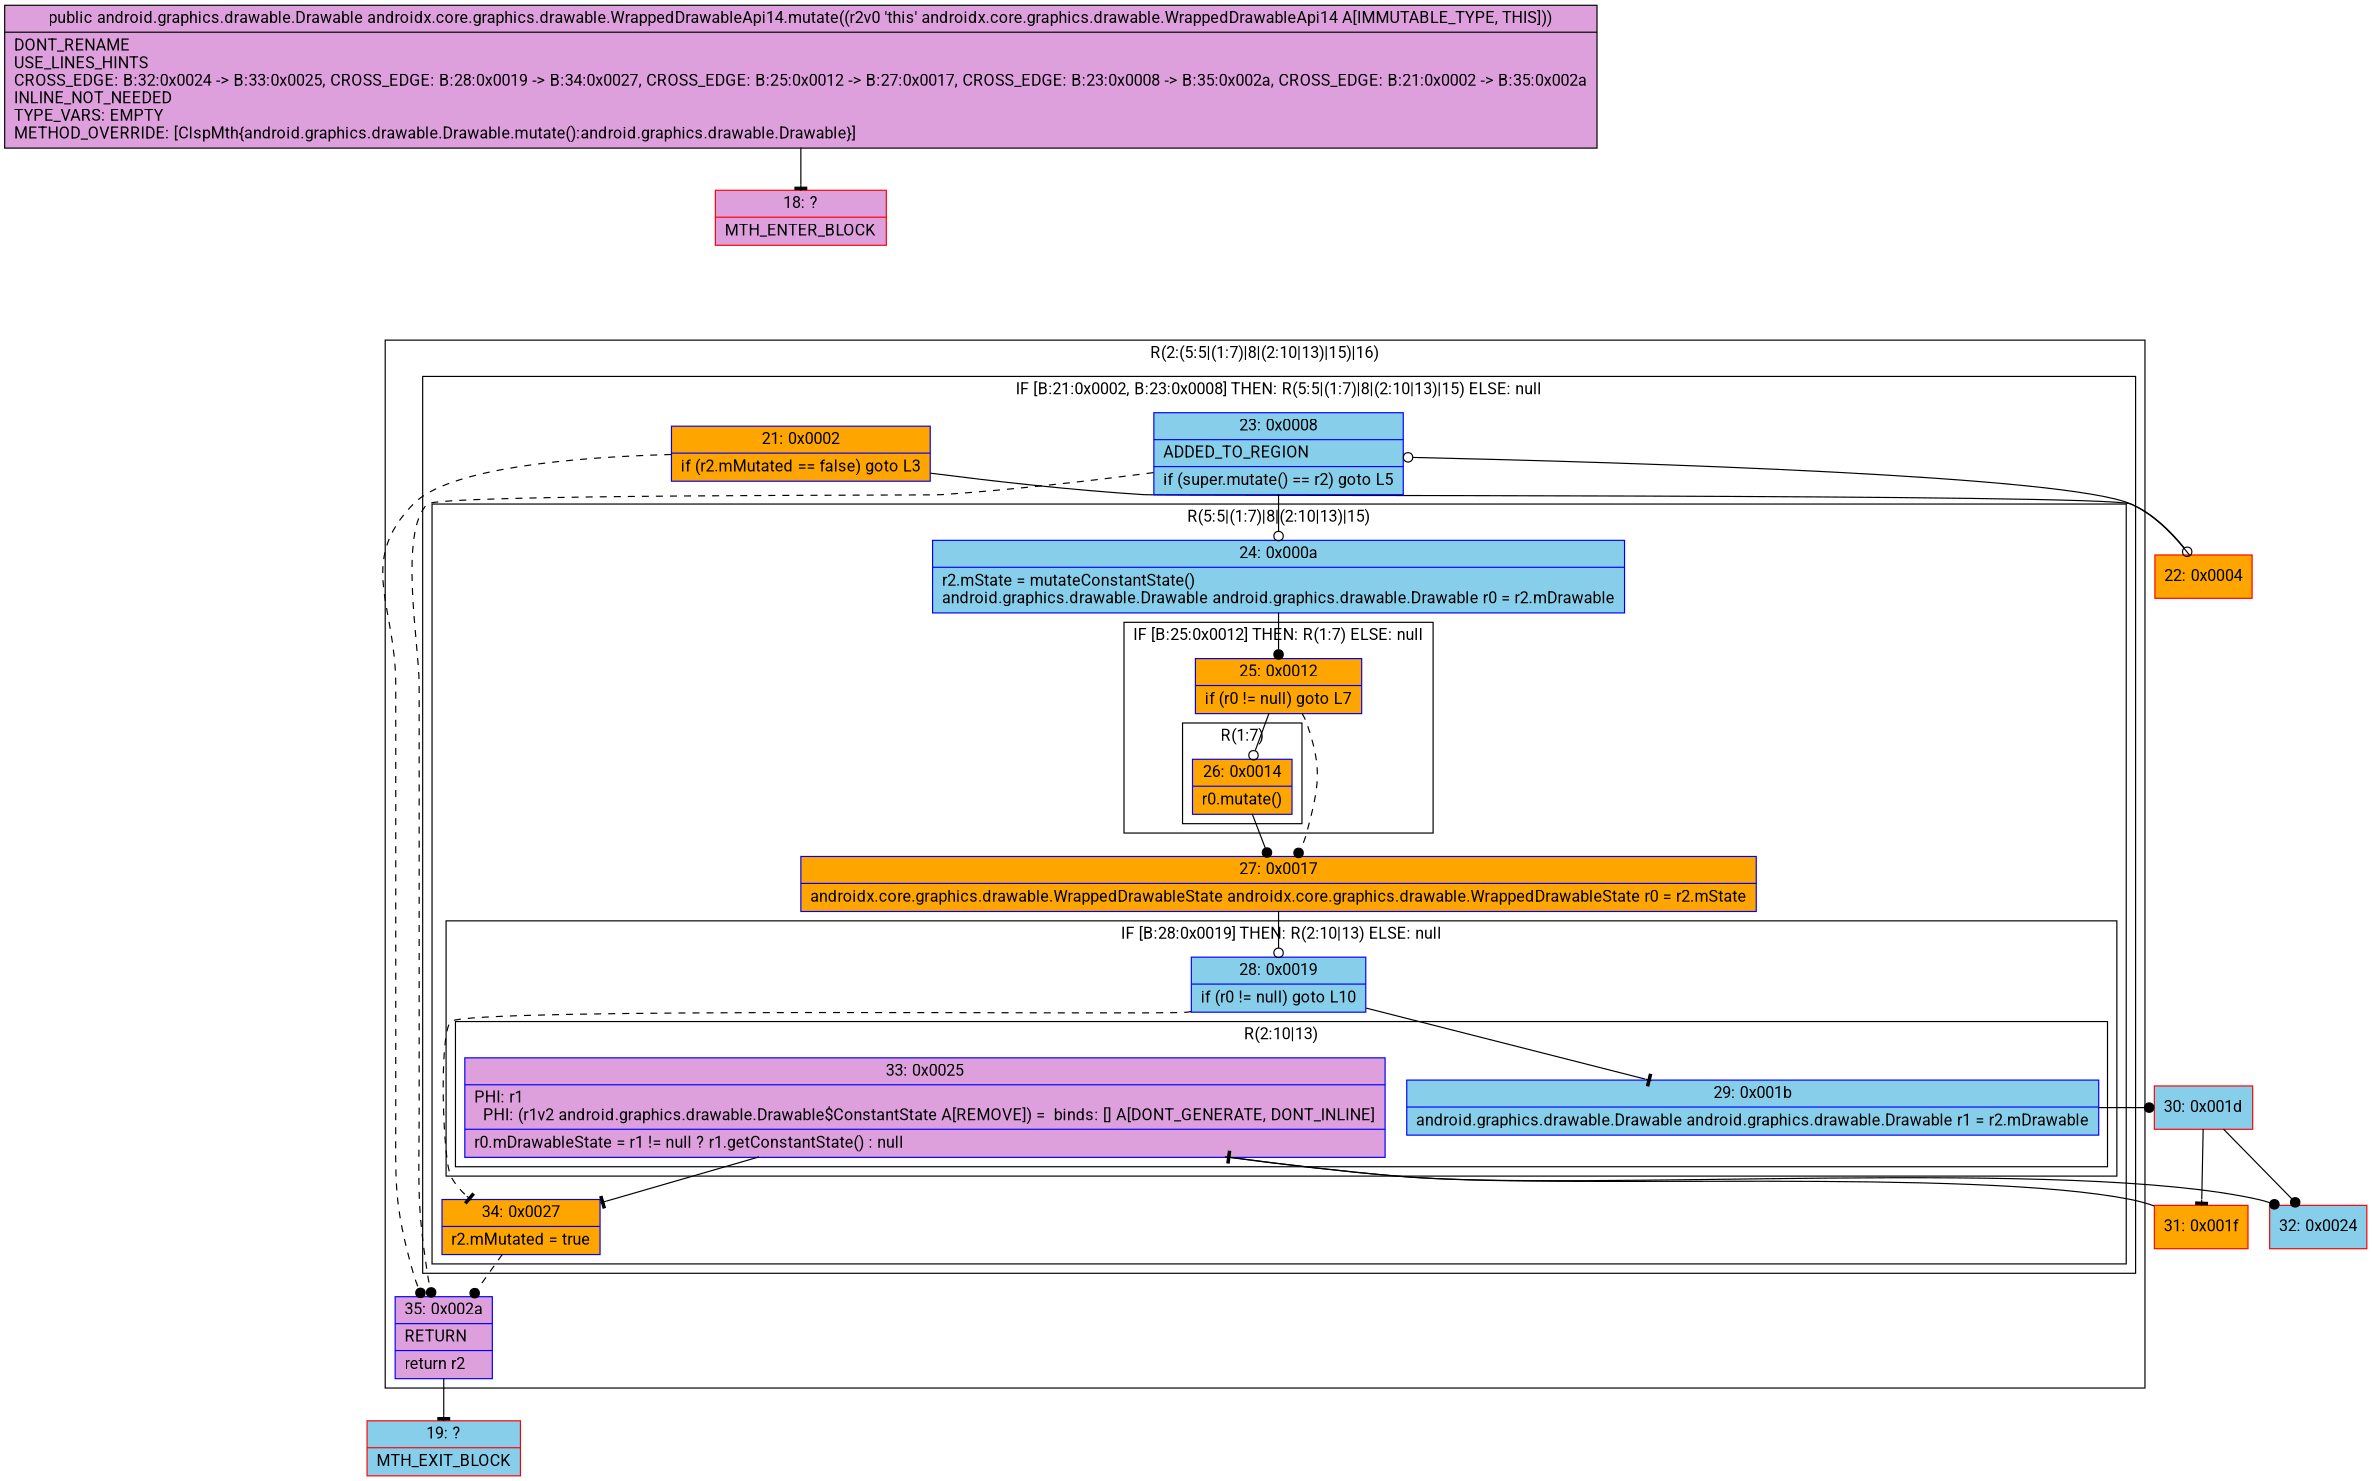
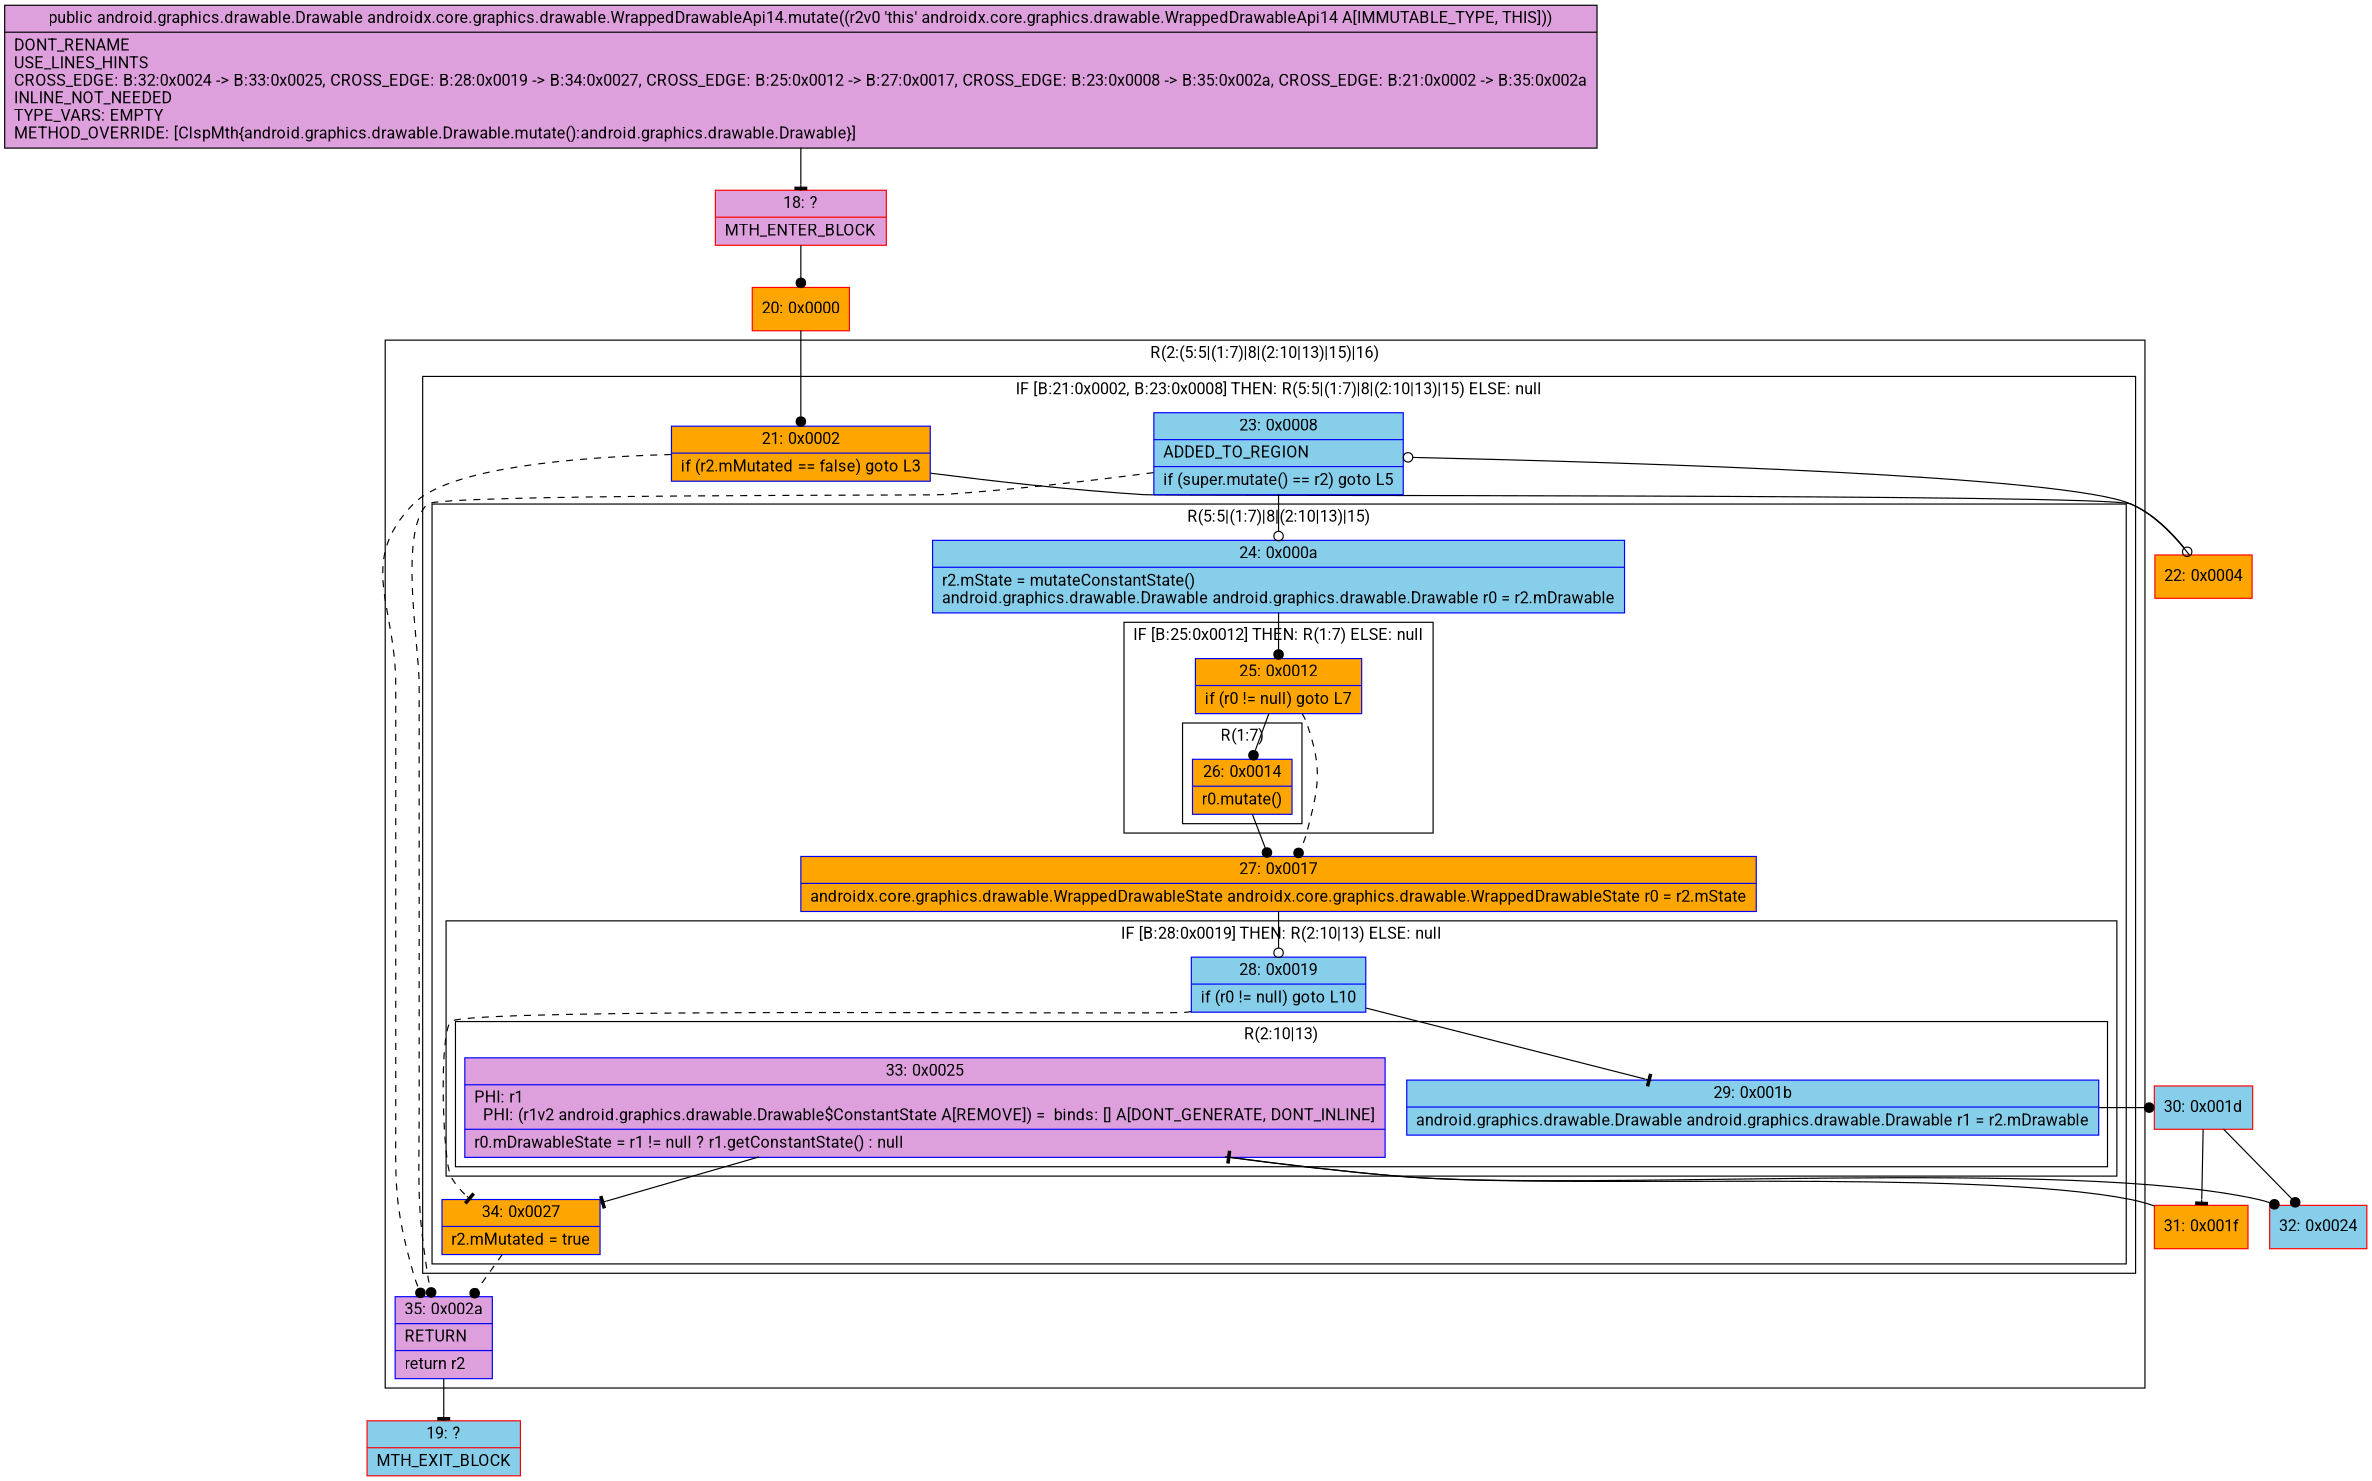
node "20: 0x0000": added
edge "25: 0x0012" -> "26: 0x0014": arrowhead odot -> dot
